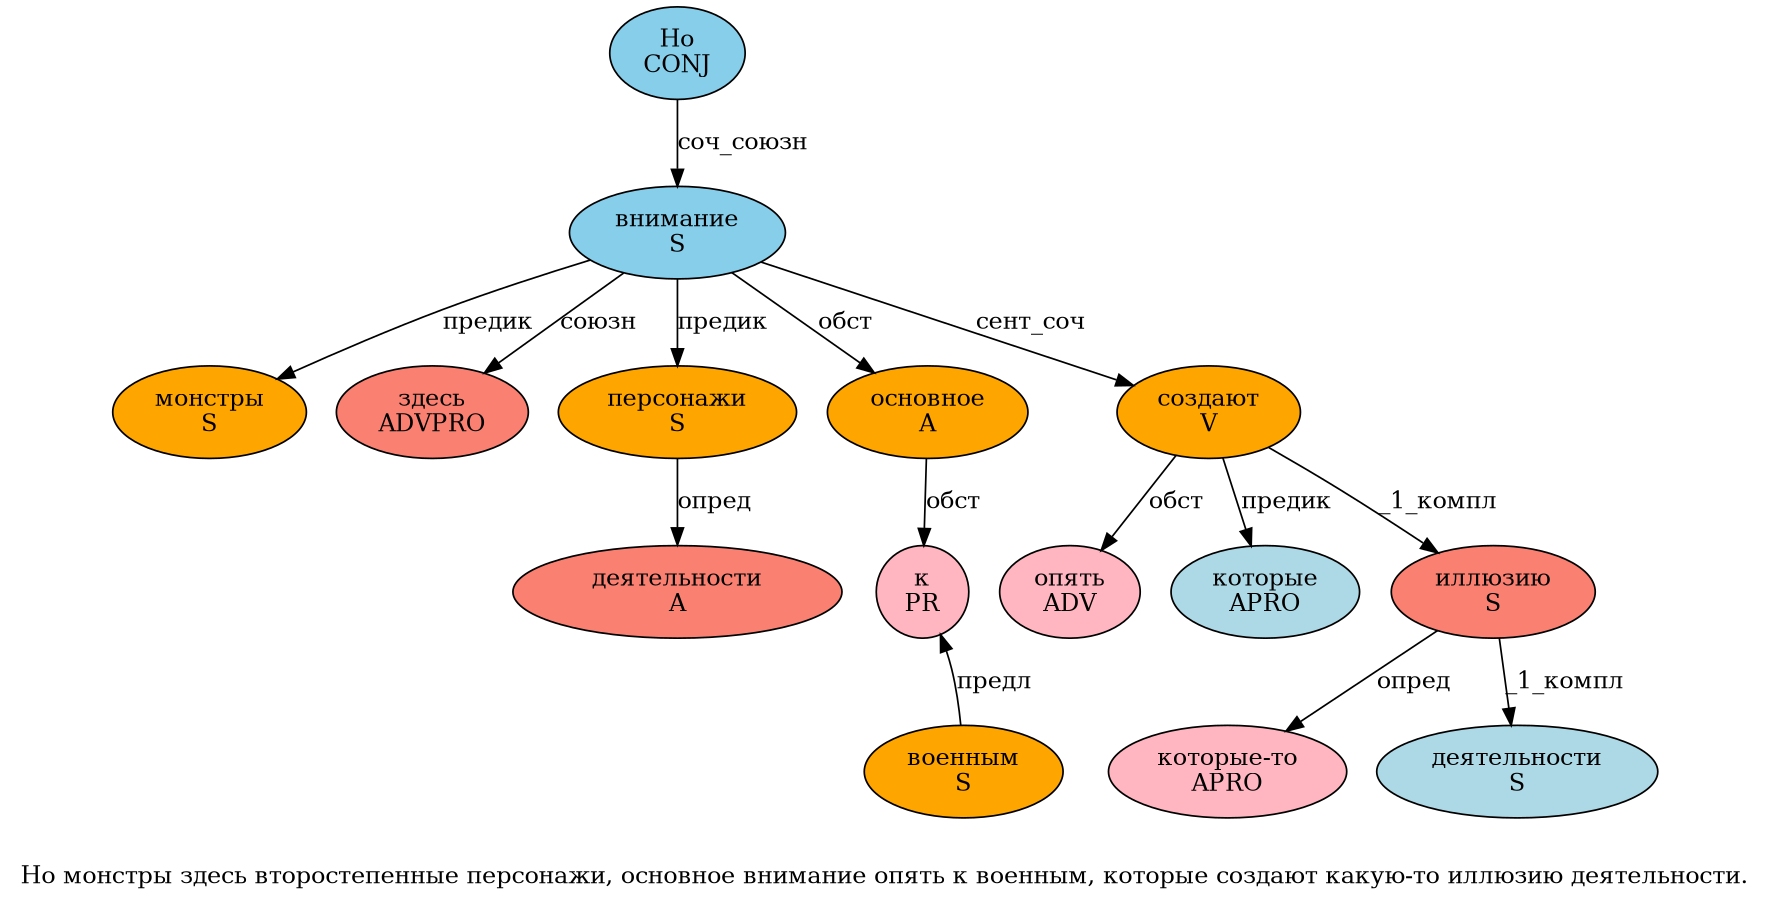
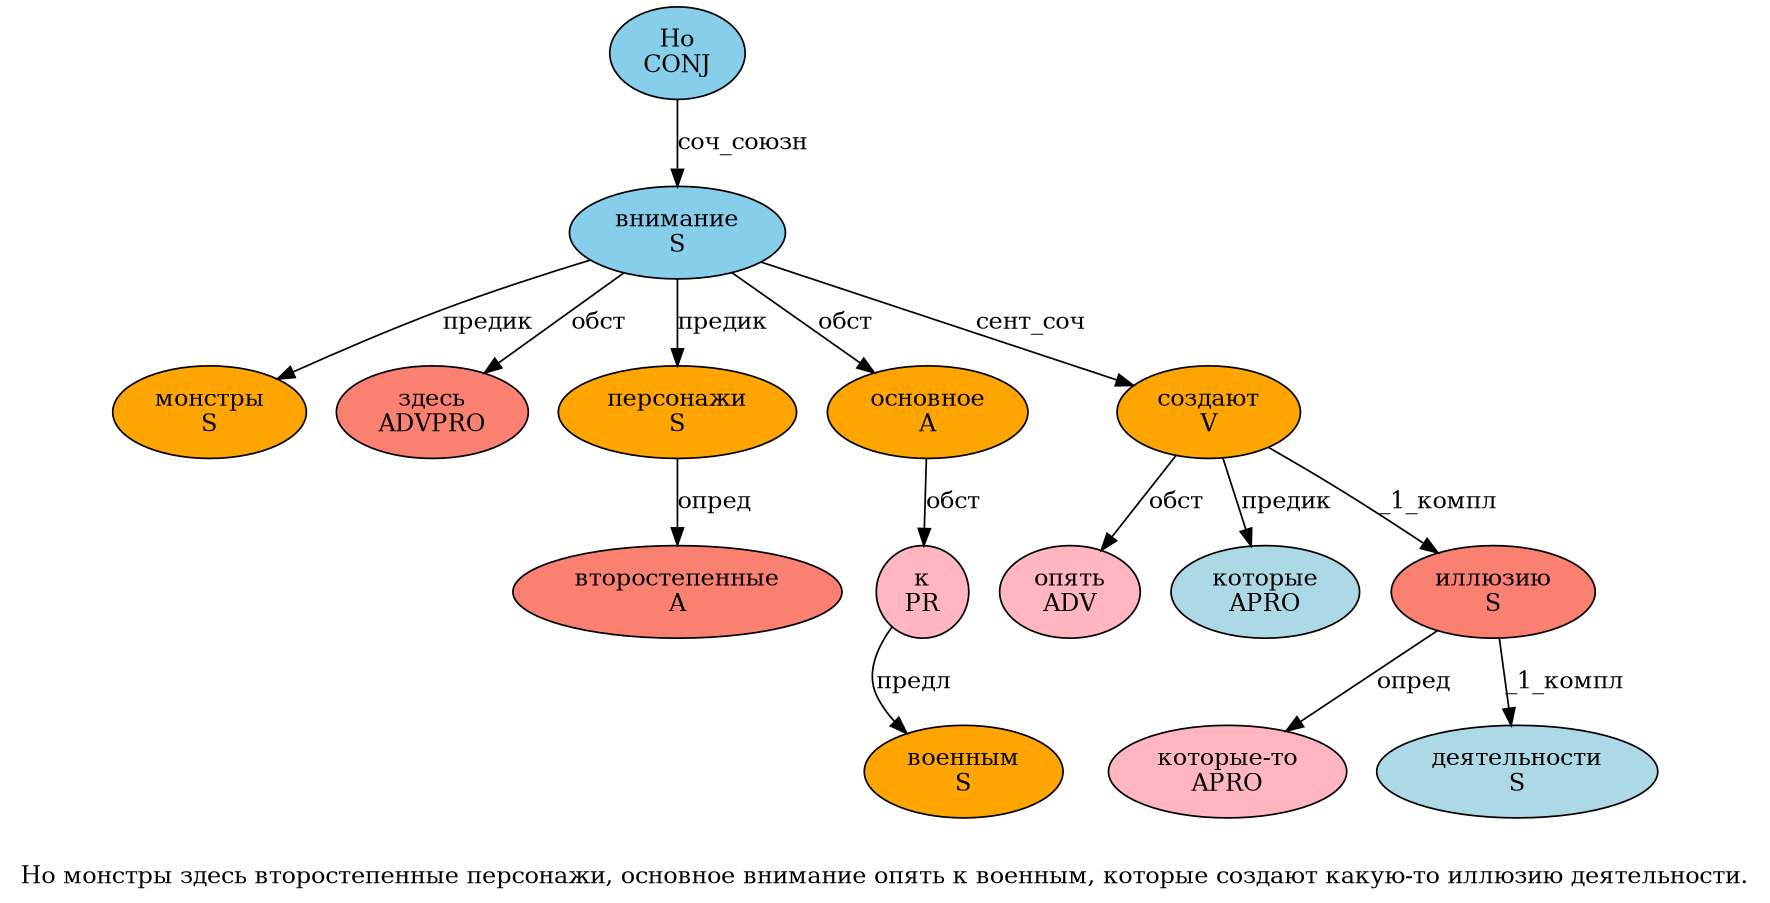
edge "внимание S" -> "здесь ADVPRO": label "союзн" -> "обст"
node "деятельности A": label "деятельности A" -> "второстепенные A"
edge "военным S" -> "к PR": reversed
